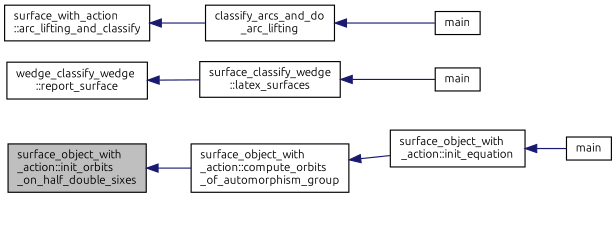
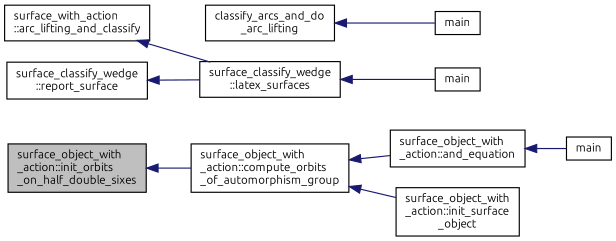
edge "classify_arcs_and_do _arc_lifting" -> "surface_with_action ::arc_lifting_and_classify": now "surface_classify_wedge ::latex_surfaces" -> "surface_with_action ::arc_lifting_and_classify"
node "wedge_classify_wedge ::report_surface": label "wedge_classify_wedge ::report_surface" -> "surface_classify_wedge ::report_surface"
node "surface_object_with _action::init_equation": label "surface_object_with _action::init_equation" -> "surface_object_with _action::and_equation"
node "surface_object_with _action::init_surface _object": added
